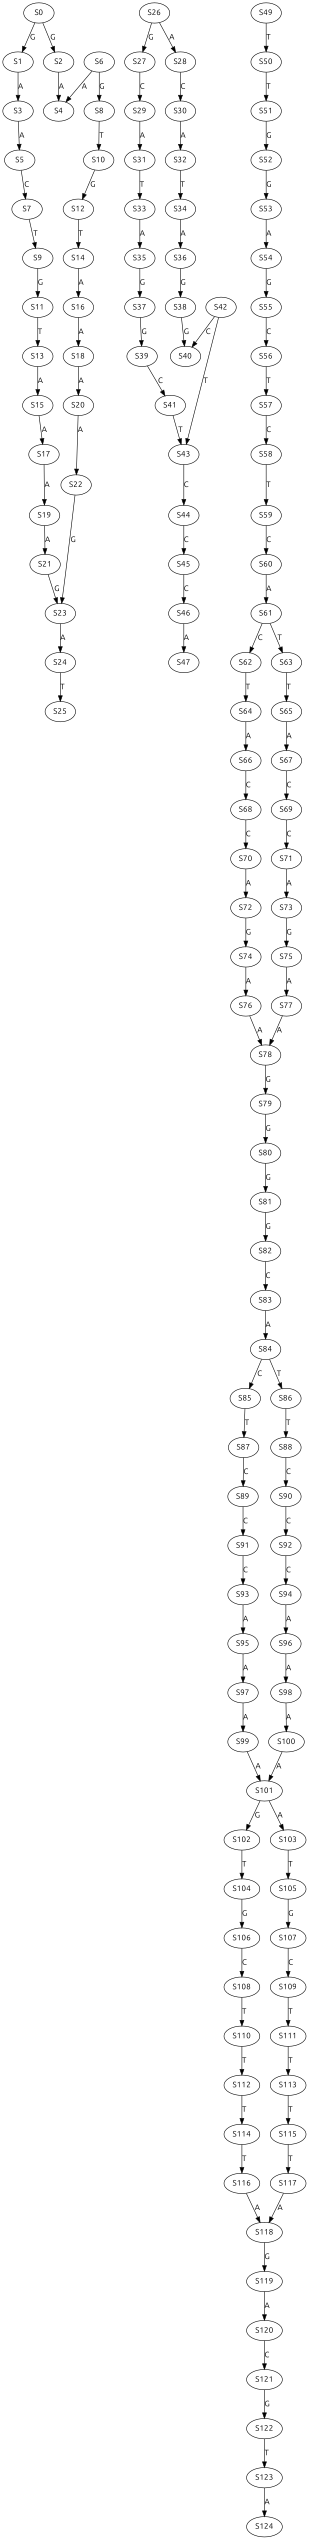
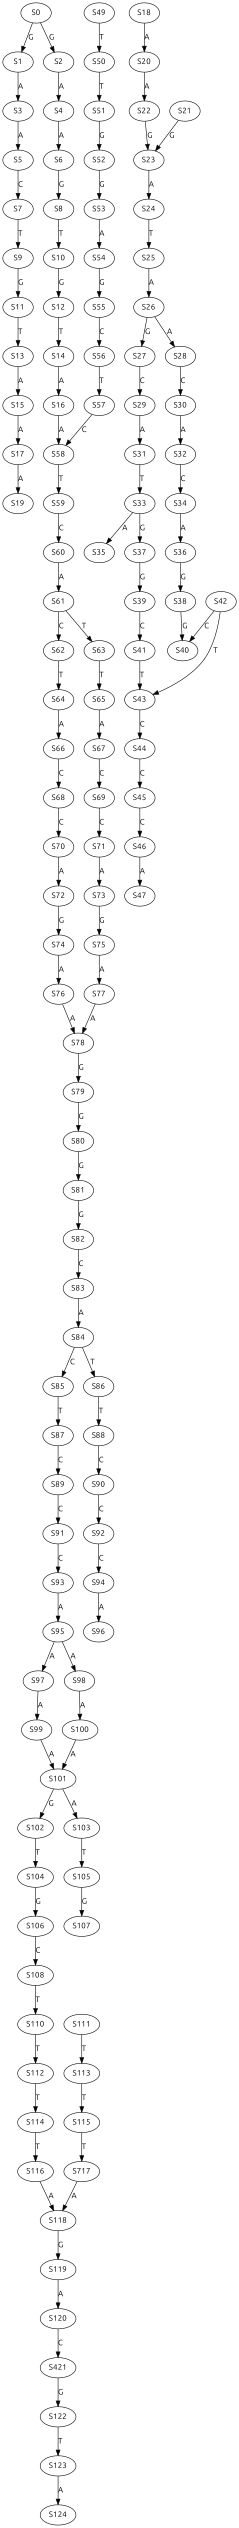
edge "S6" -> "S4": reversed
edge "S32" -> "S34": label "T" -> "C"
edge "S35" -> "S37": now "S33" -> "S37"
edge "S25" -> "S26": added, label "A"
edge "S16" -> "S18": now "S16" -> "S58"
edge "S19" -> "S21": removed, label "A"
edge "S96" -> "S98": now "S95" -> "S98"
node "S109": removed
node "S117": label "S117" -> "S717"
node "S121": label "S121" -> "S421"
